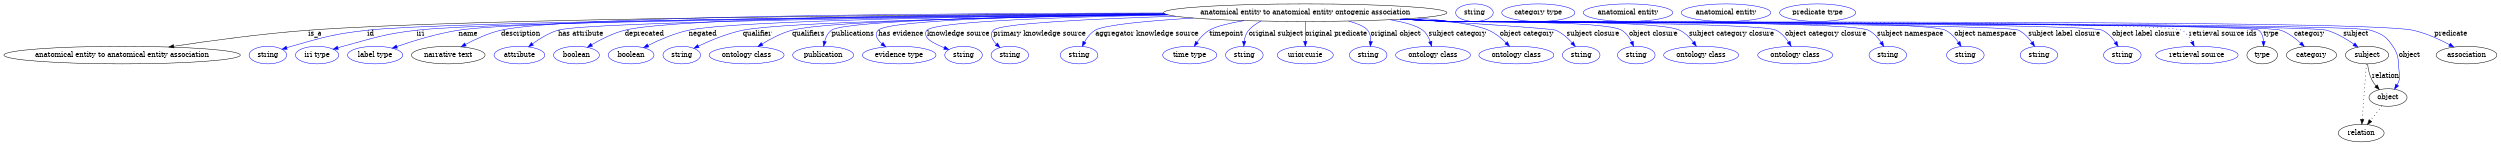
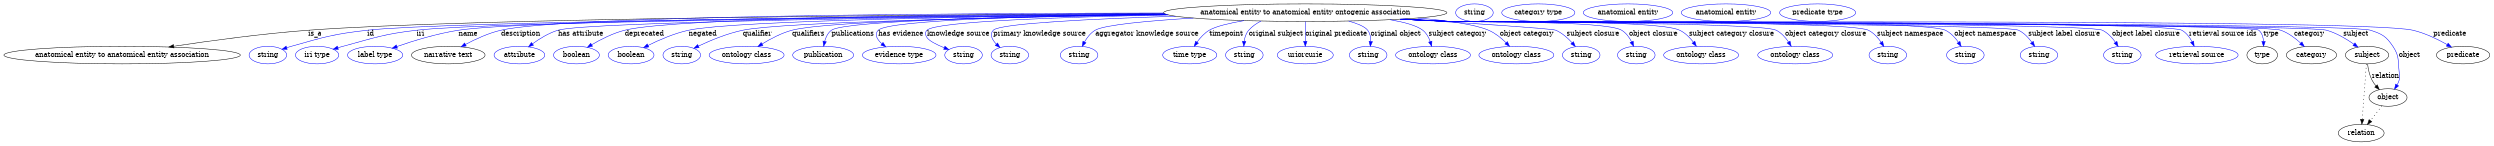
edge "anatomical entity to anatomical entity ontogenic association" -> "retrieval source": style dotted -> solid
node "association": label "association" -> "predicate"
